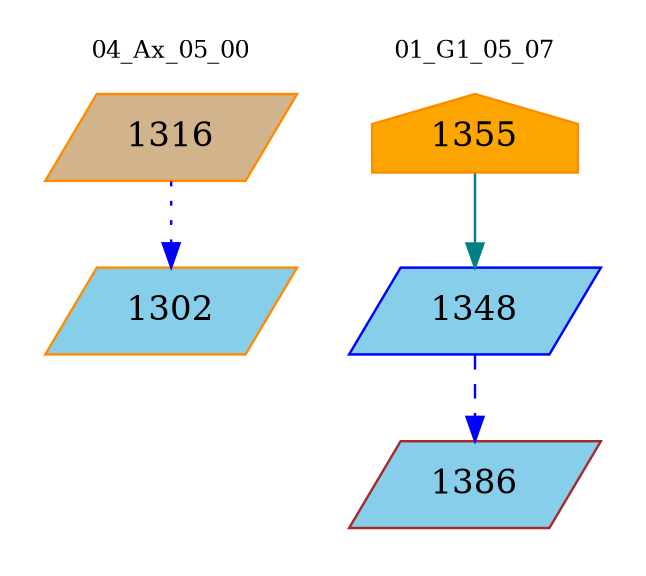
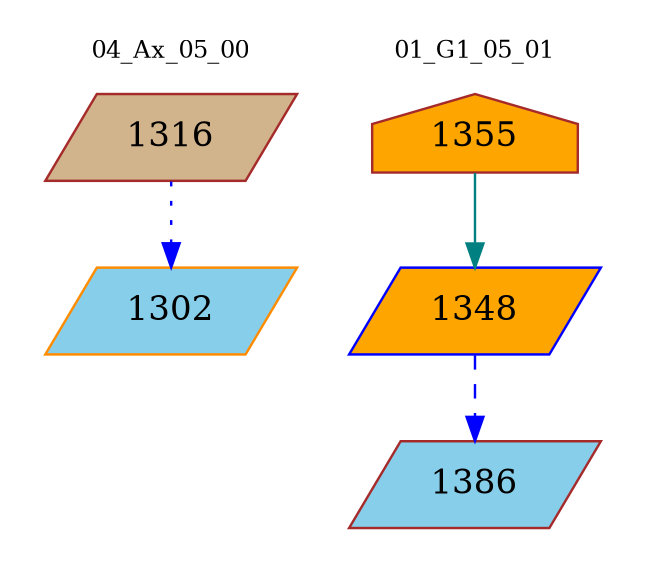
cluster "01_G1_05_07": label "01_G1_05_07" -> "01_G1_05_01"
node "1316": color darkorange -> brown
node "1355": color darkorange -> brown
node "1348": fillcolor skyblue -> orange
